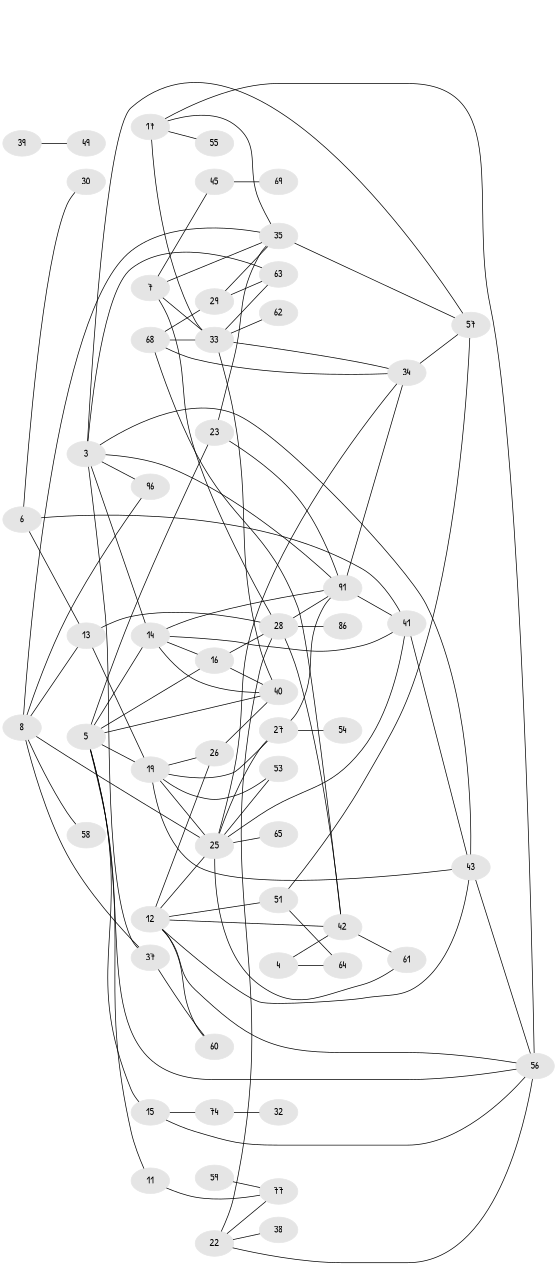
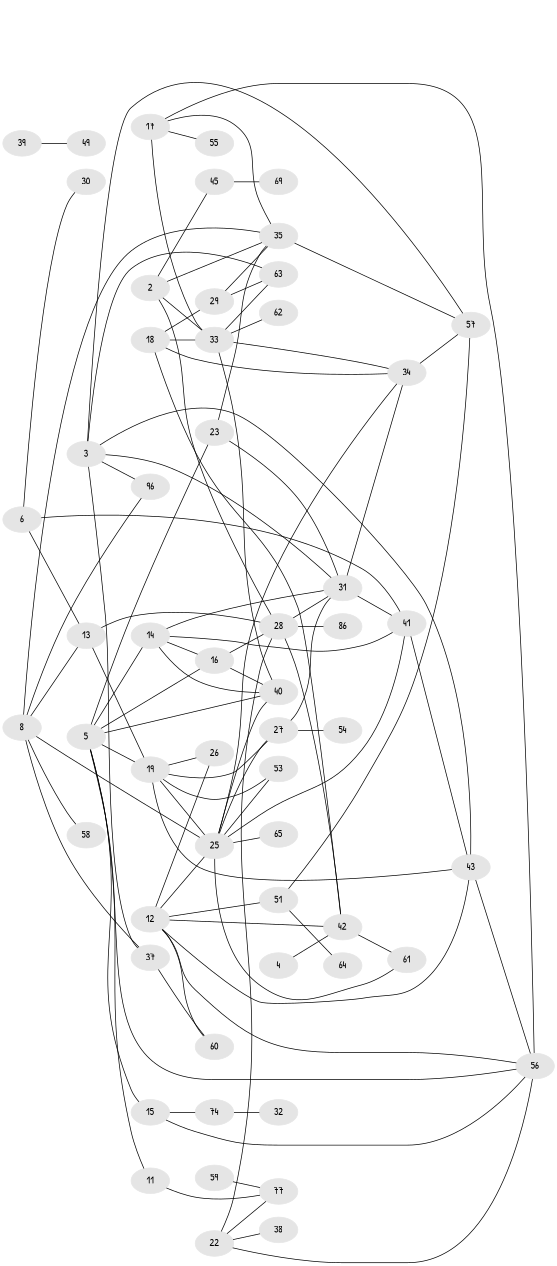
node "7": label "7" -> "2"
node "68": label "68" -> "18"
edge "3" -- "14": removed
node "91": label "91" -> "31"
edge "40" -- "26": now "40" -- "25"
edge "4" -- "64": removed
